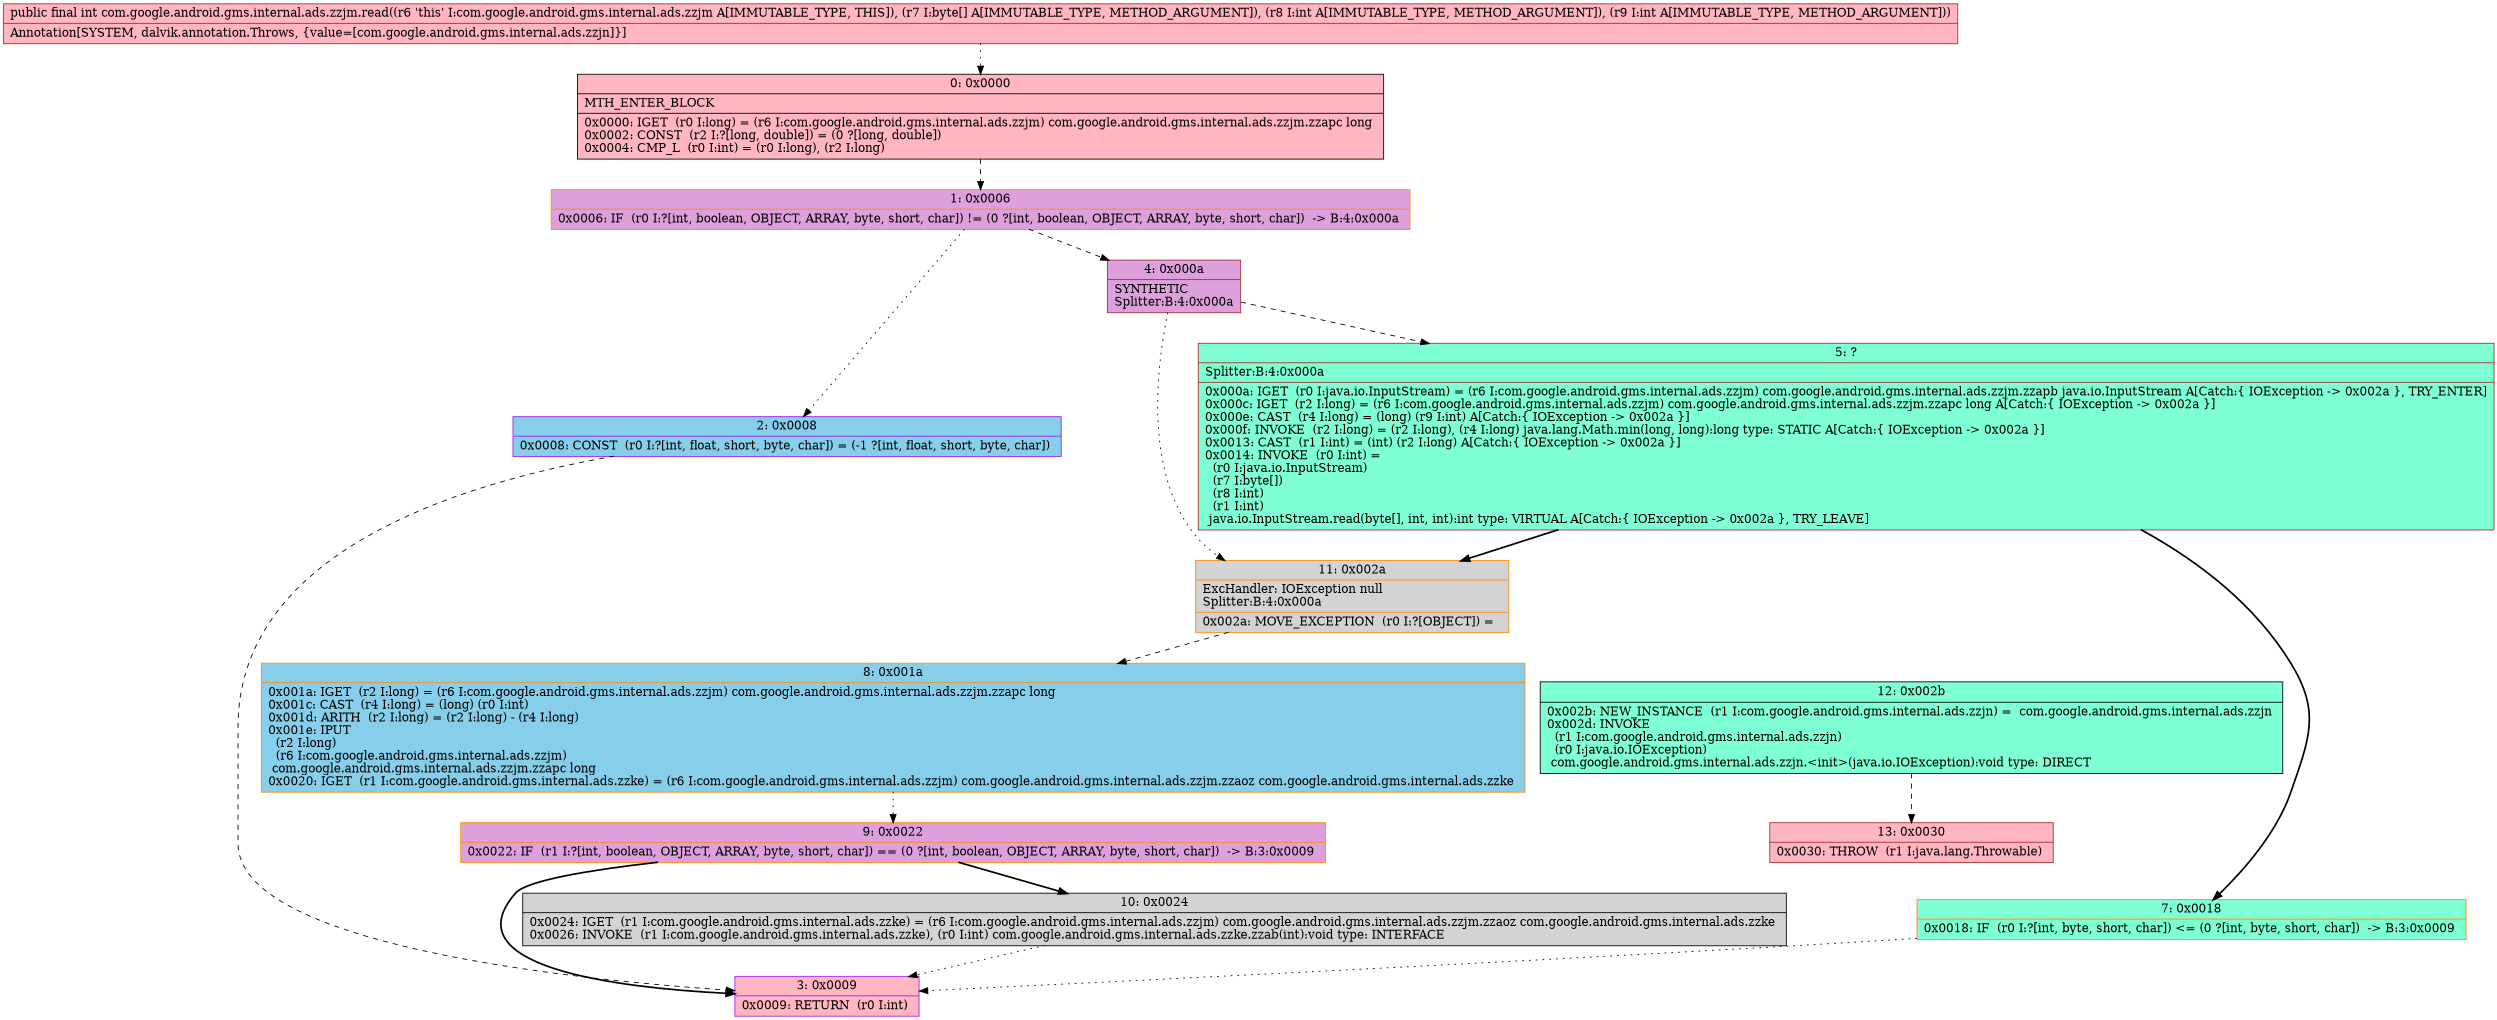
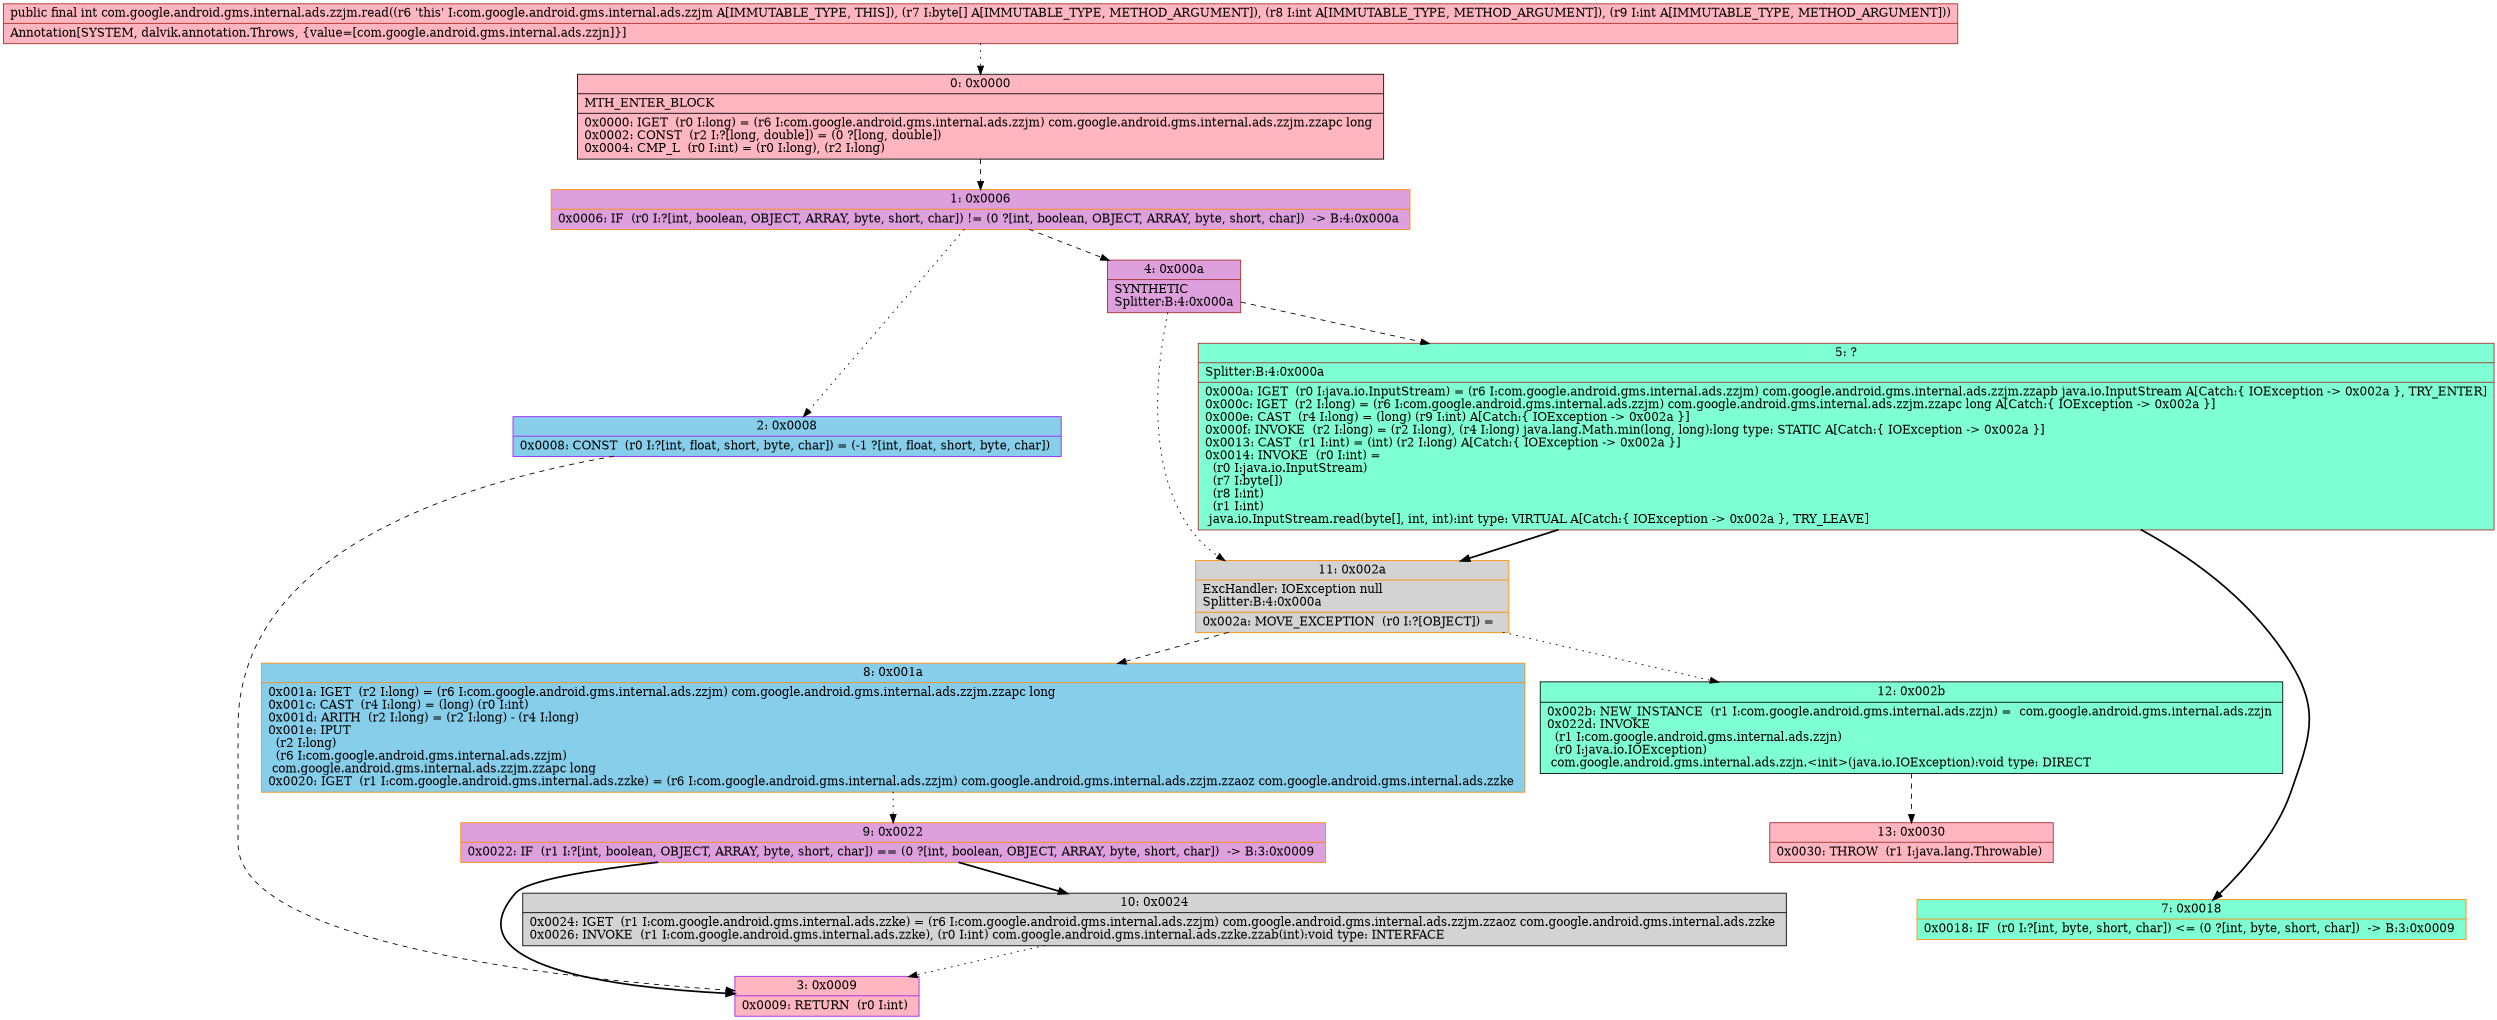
edge "11: 0x002a" -> "12: 0x002b": added
node "12: 0x002b": text "0x002d: INVOKE" -> "0x022d: INVOKE"
edge "7: 0x0018" -> "3: 0x0009": removed
